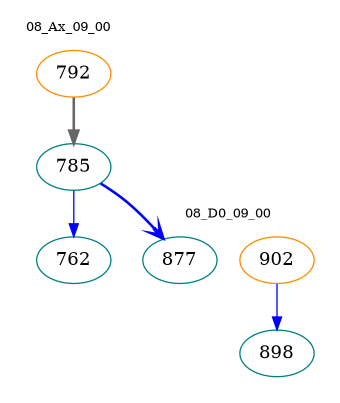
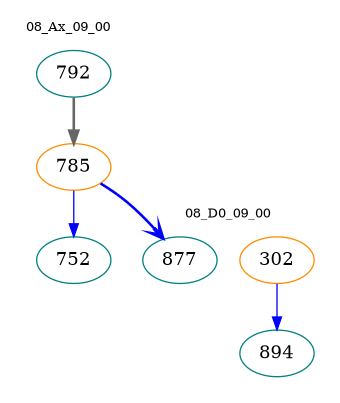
node "792": color darkorange -> teal
node "785": color teal -> darkorange
node "762": label "762" -> "752"
node "902": label "902" -> "302"
node "898": label "898" -> "894"
